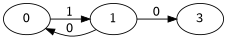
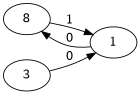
node "0": label "0" -> "8"
edge "1" -> "3": reversed
